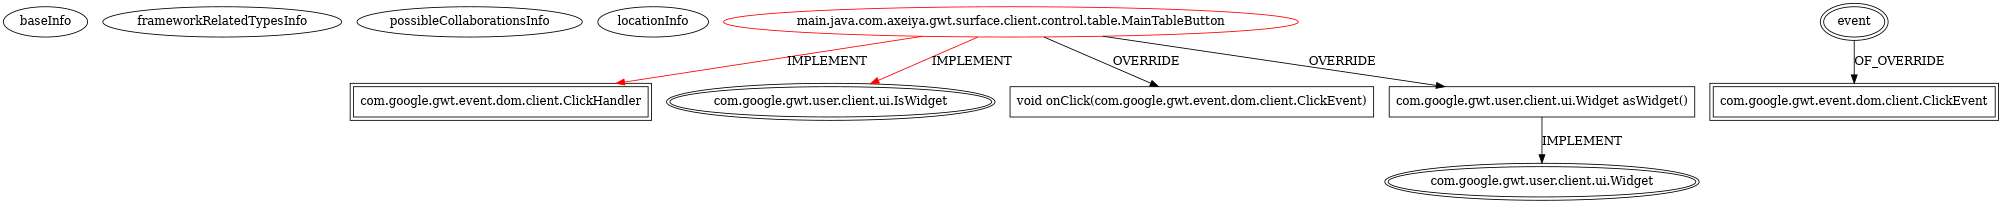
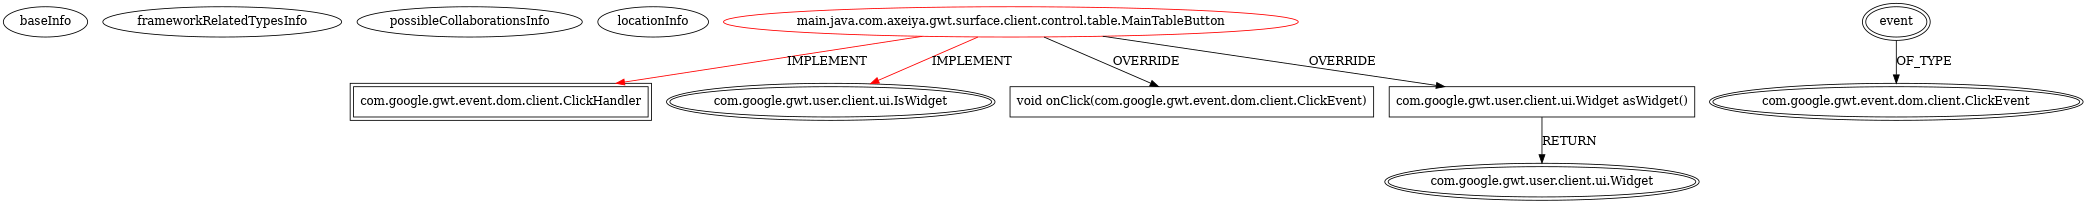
edge "event" -> "com.google.gwt.event.dom.client.ClickEvent": label "OF_OVERRIDE" -> "OF_TYPE"
node "com.google.gwt.event.dom.client.ClickEvent": shape box -> ellipse
edge "com.google.gwt.user.client.ui.Widget asWidget()" -> "com.google.gwt.user.client.ui.Widget": label "IMPLEMENT" -> "RETURN"
